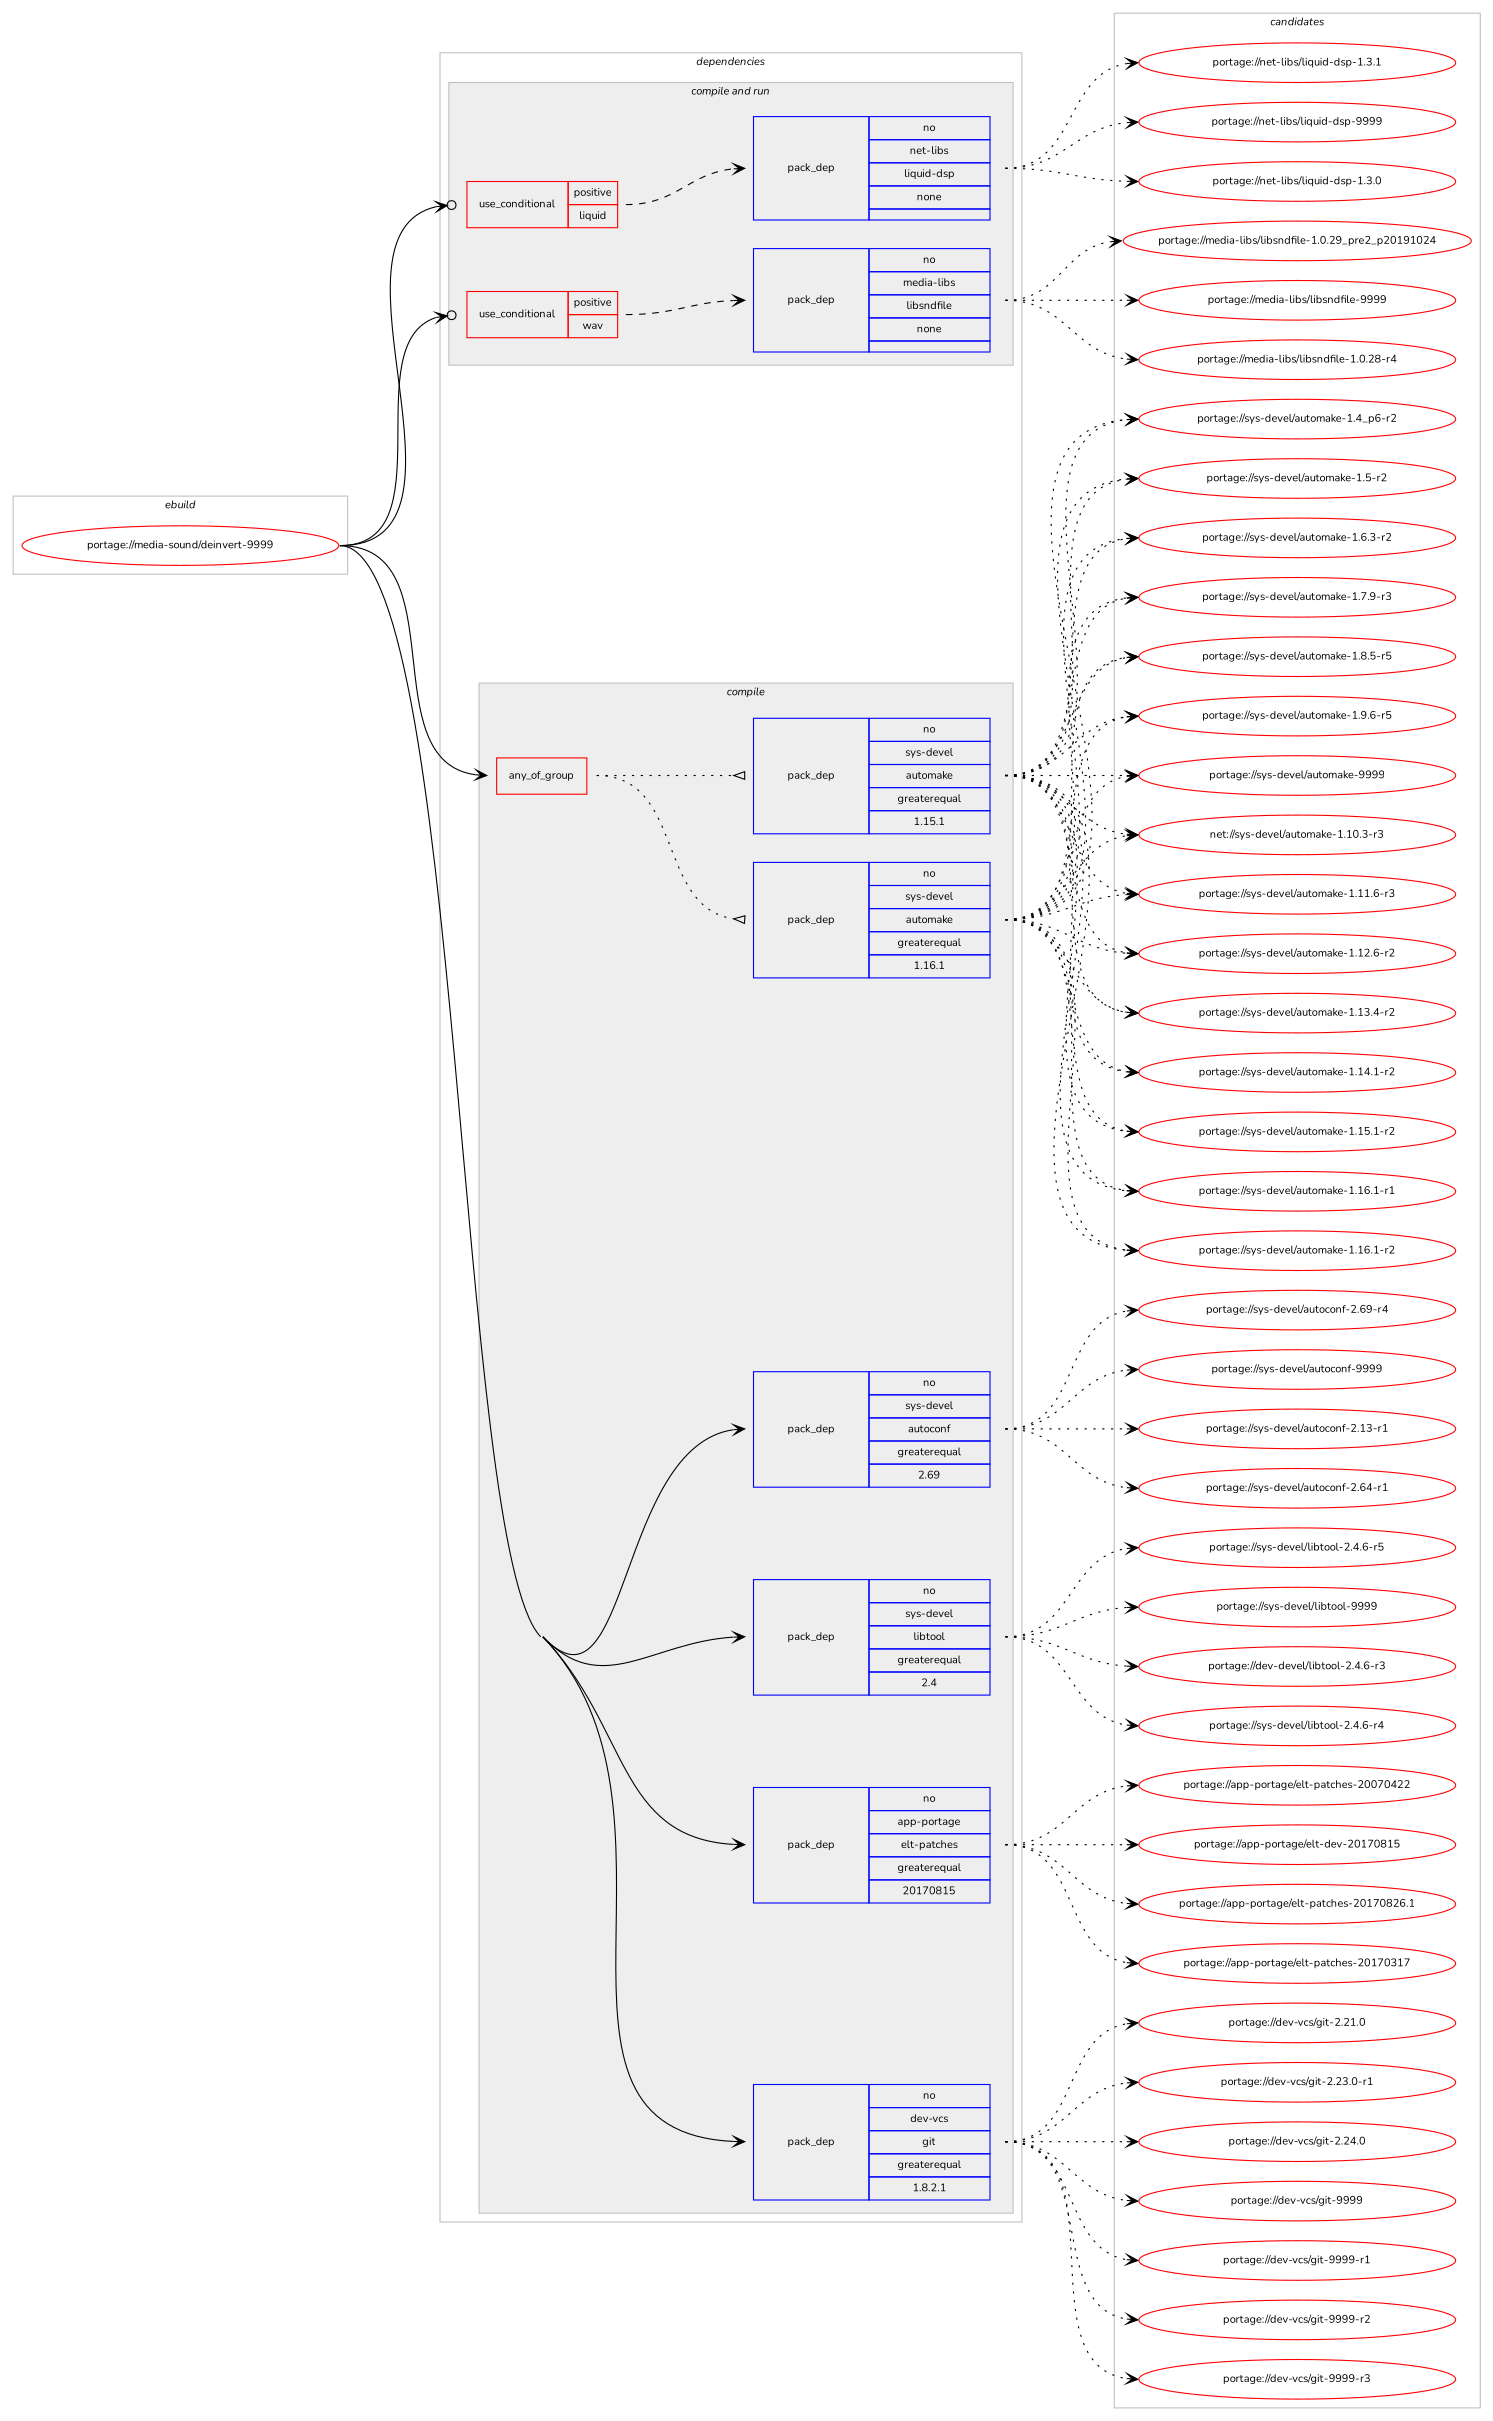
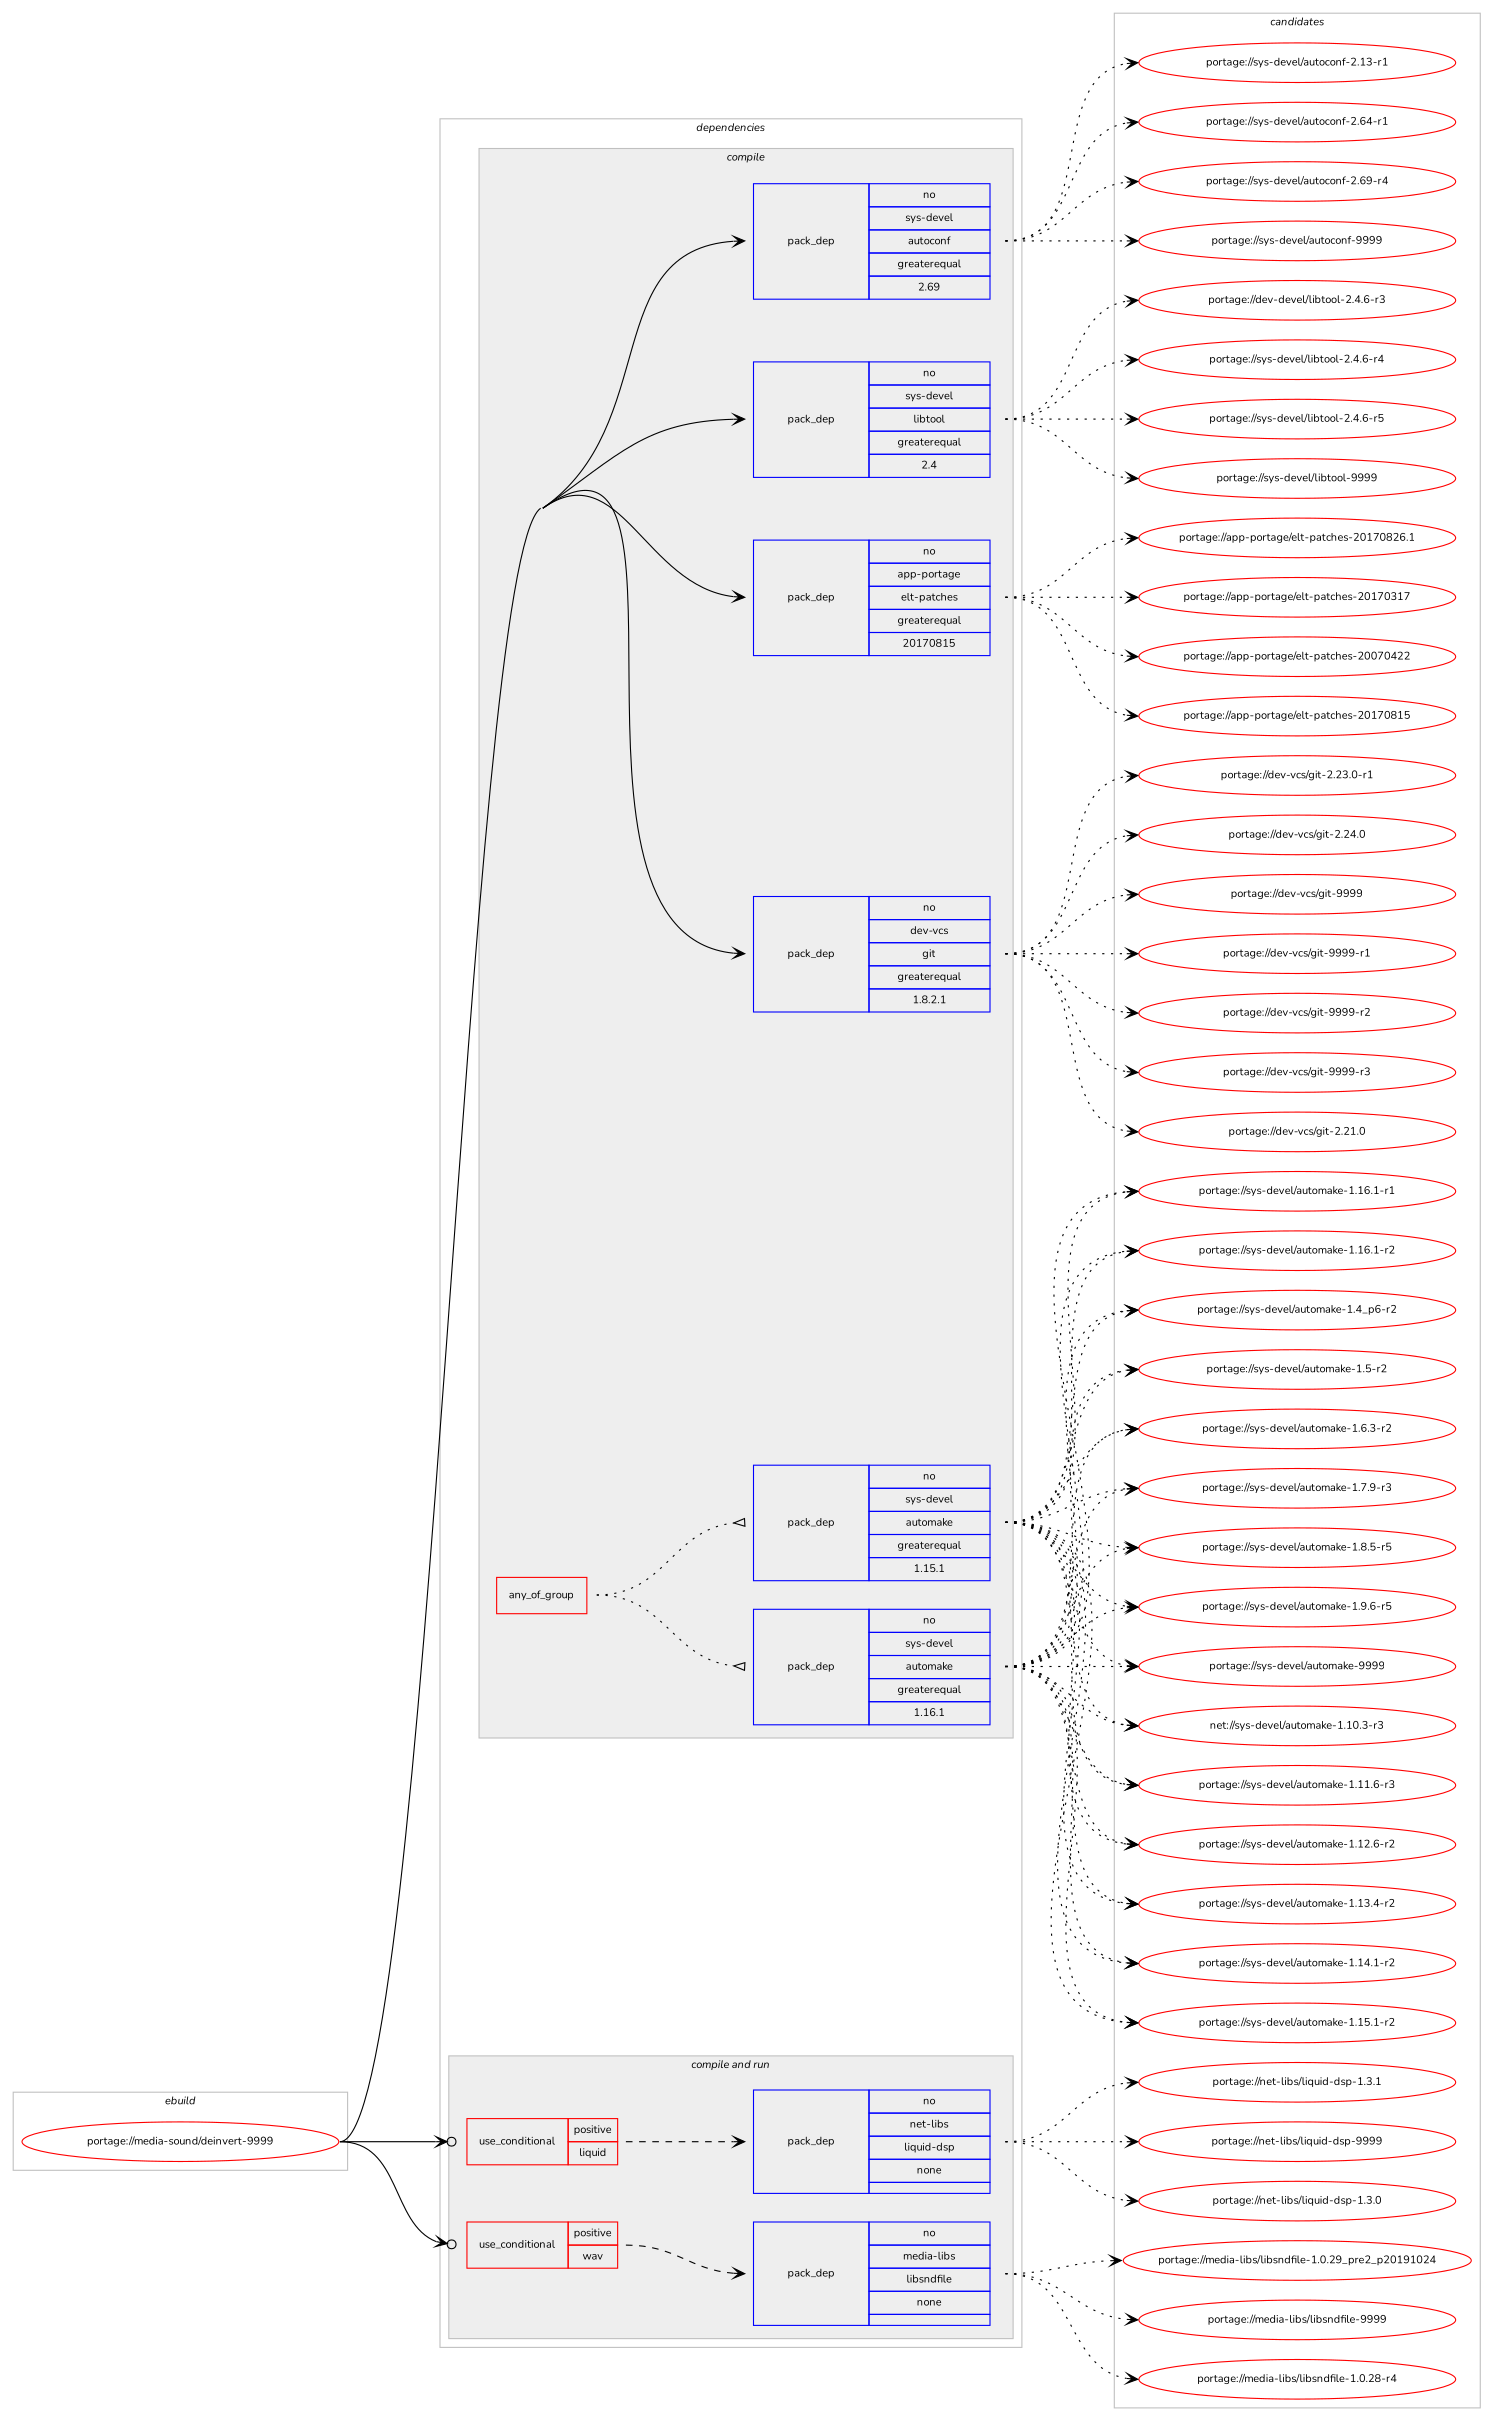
edge "portage://media-sound/deinvert-9999" -> "any_of_group": removed
node "portage://app-portage/elt-dev-20170815": label "portage://app-portage/elt-dev-20170815" -> "portage://app-portage/elt-patches-20170815"
